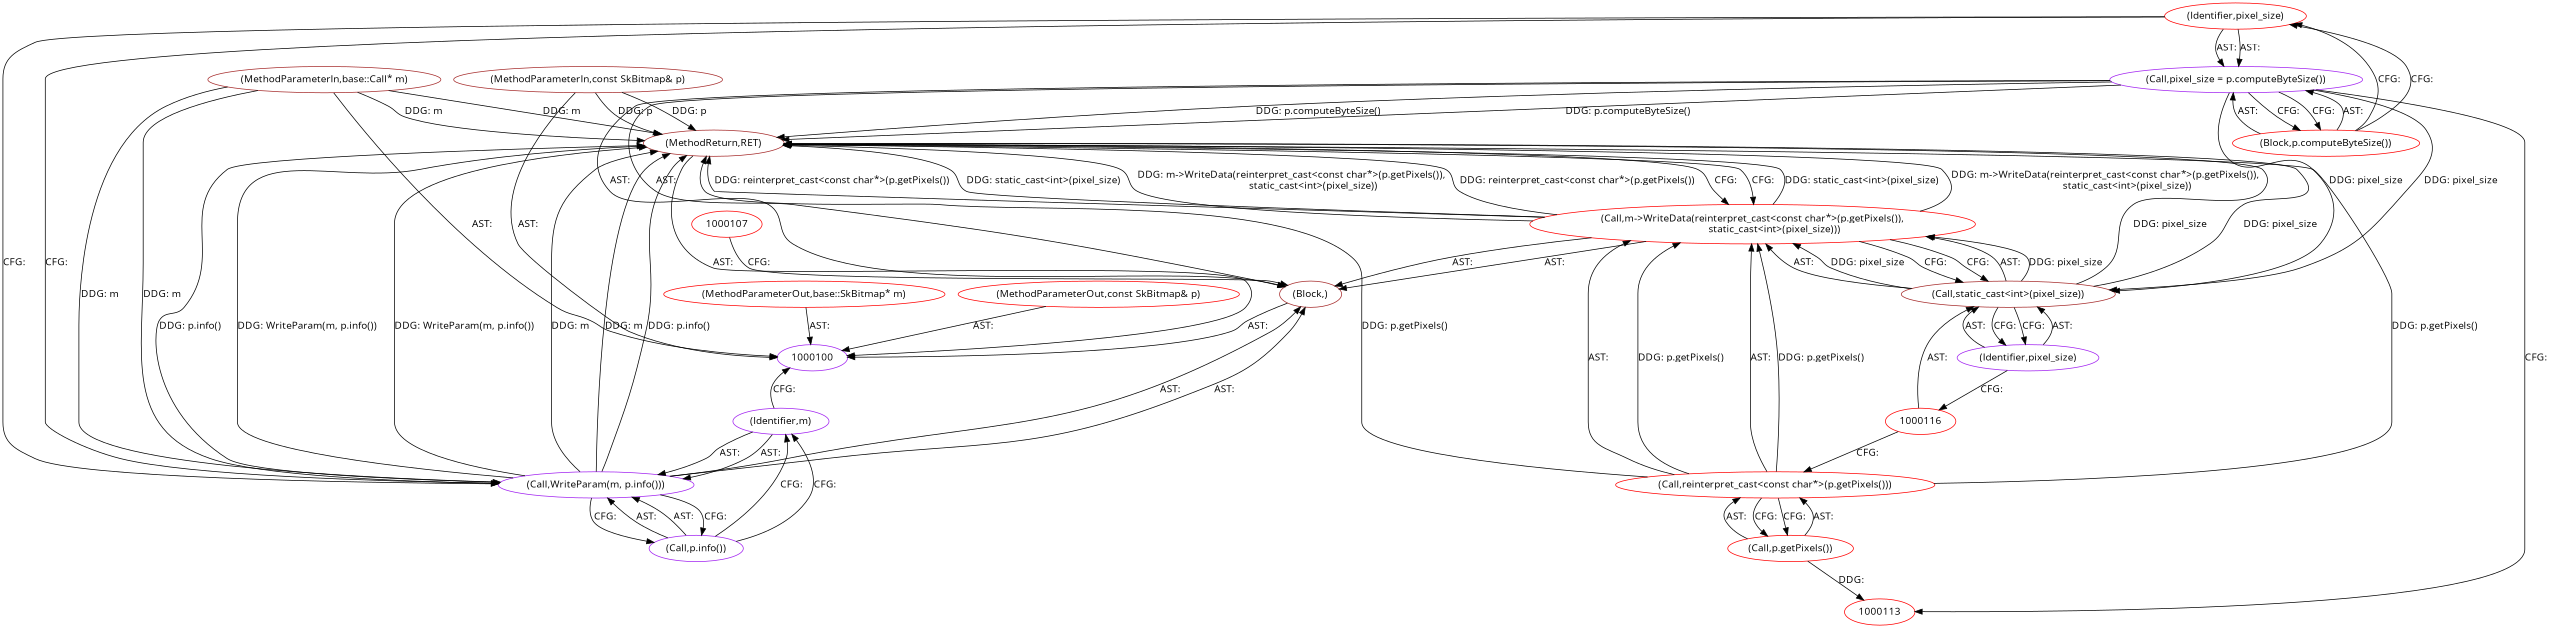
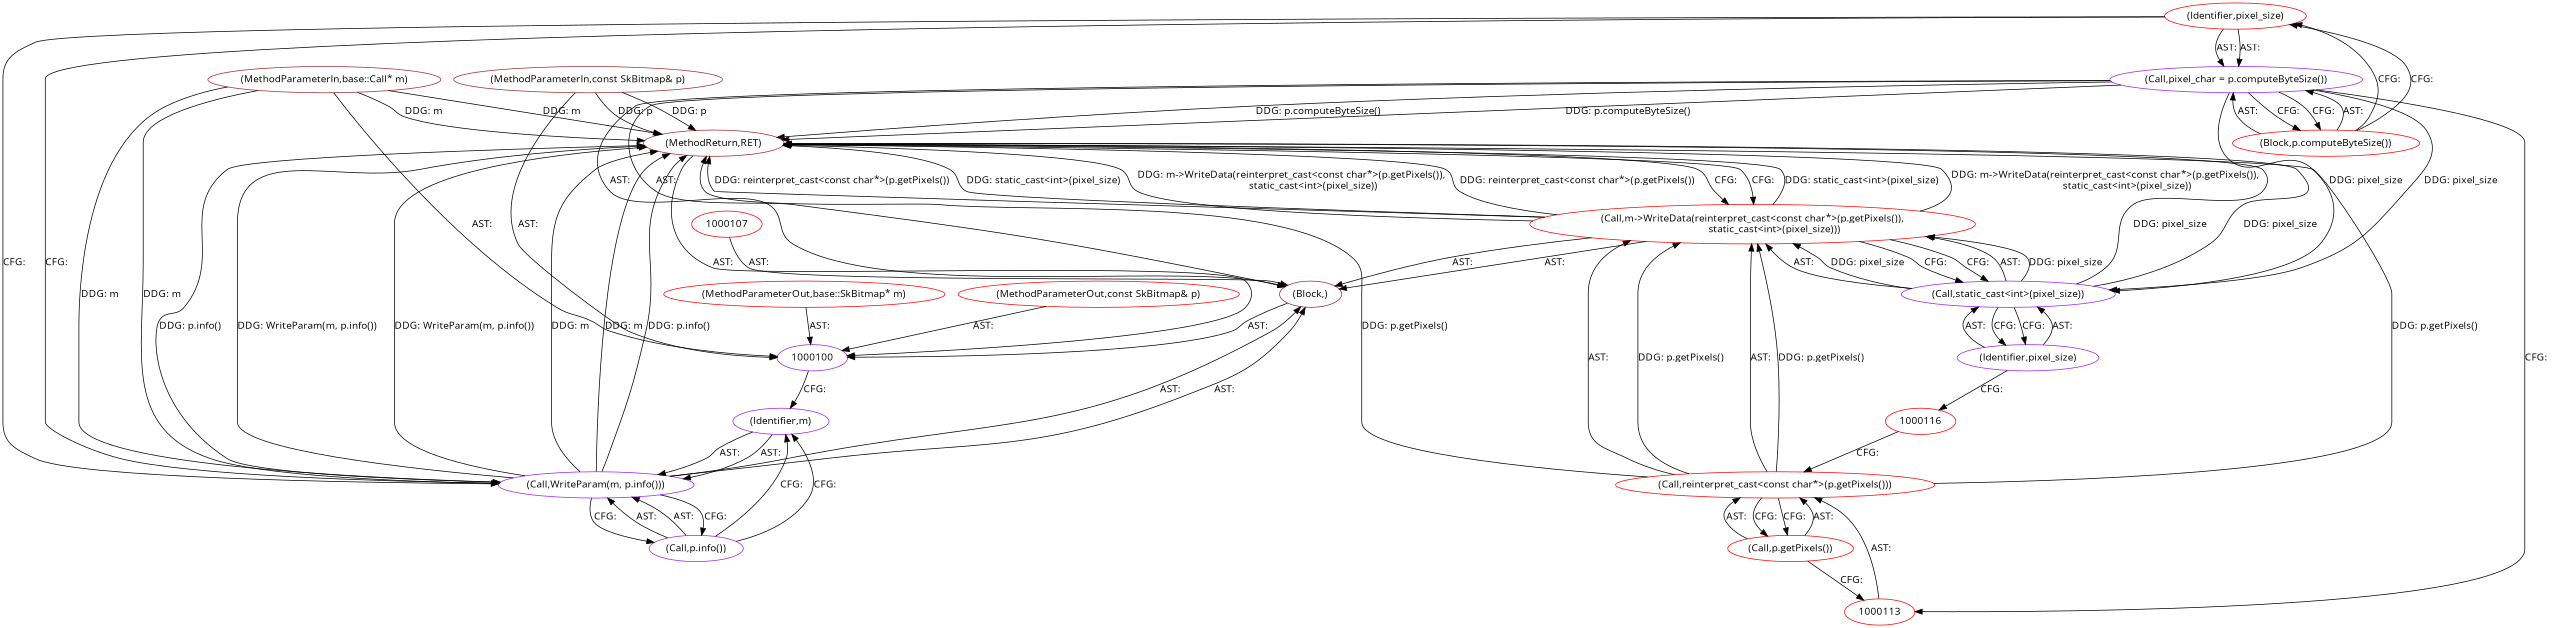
node "(Call,pixel_size = p.computeByteSize())": label "(Call,pixel_size = p.computeByteSize())" -> "(Call,pixel_char = p.computeByteSize())"
edge "1000107" -> "(Block,)": label "CFG: " -> "AST: "
node "(Call,static_cast<int>(pixel_size))": color brown -> purple
edge "1000116" -> "(Call,static_cast<int>(pixel_size))": removed, label "AST:"
edge "(Identifier,m)" -> "1000100": reversed
edge "1000113" -> "(Call,reinterpret_cast<const char*>(p.getPixels()))": added, label "AST:"
edge "(Call,p.getPixels())" -> "1000113": label "DDG: " -> "CFG: "
